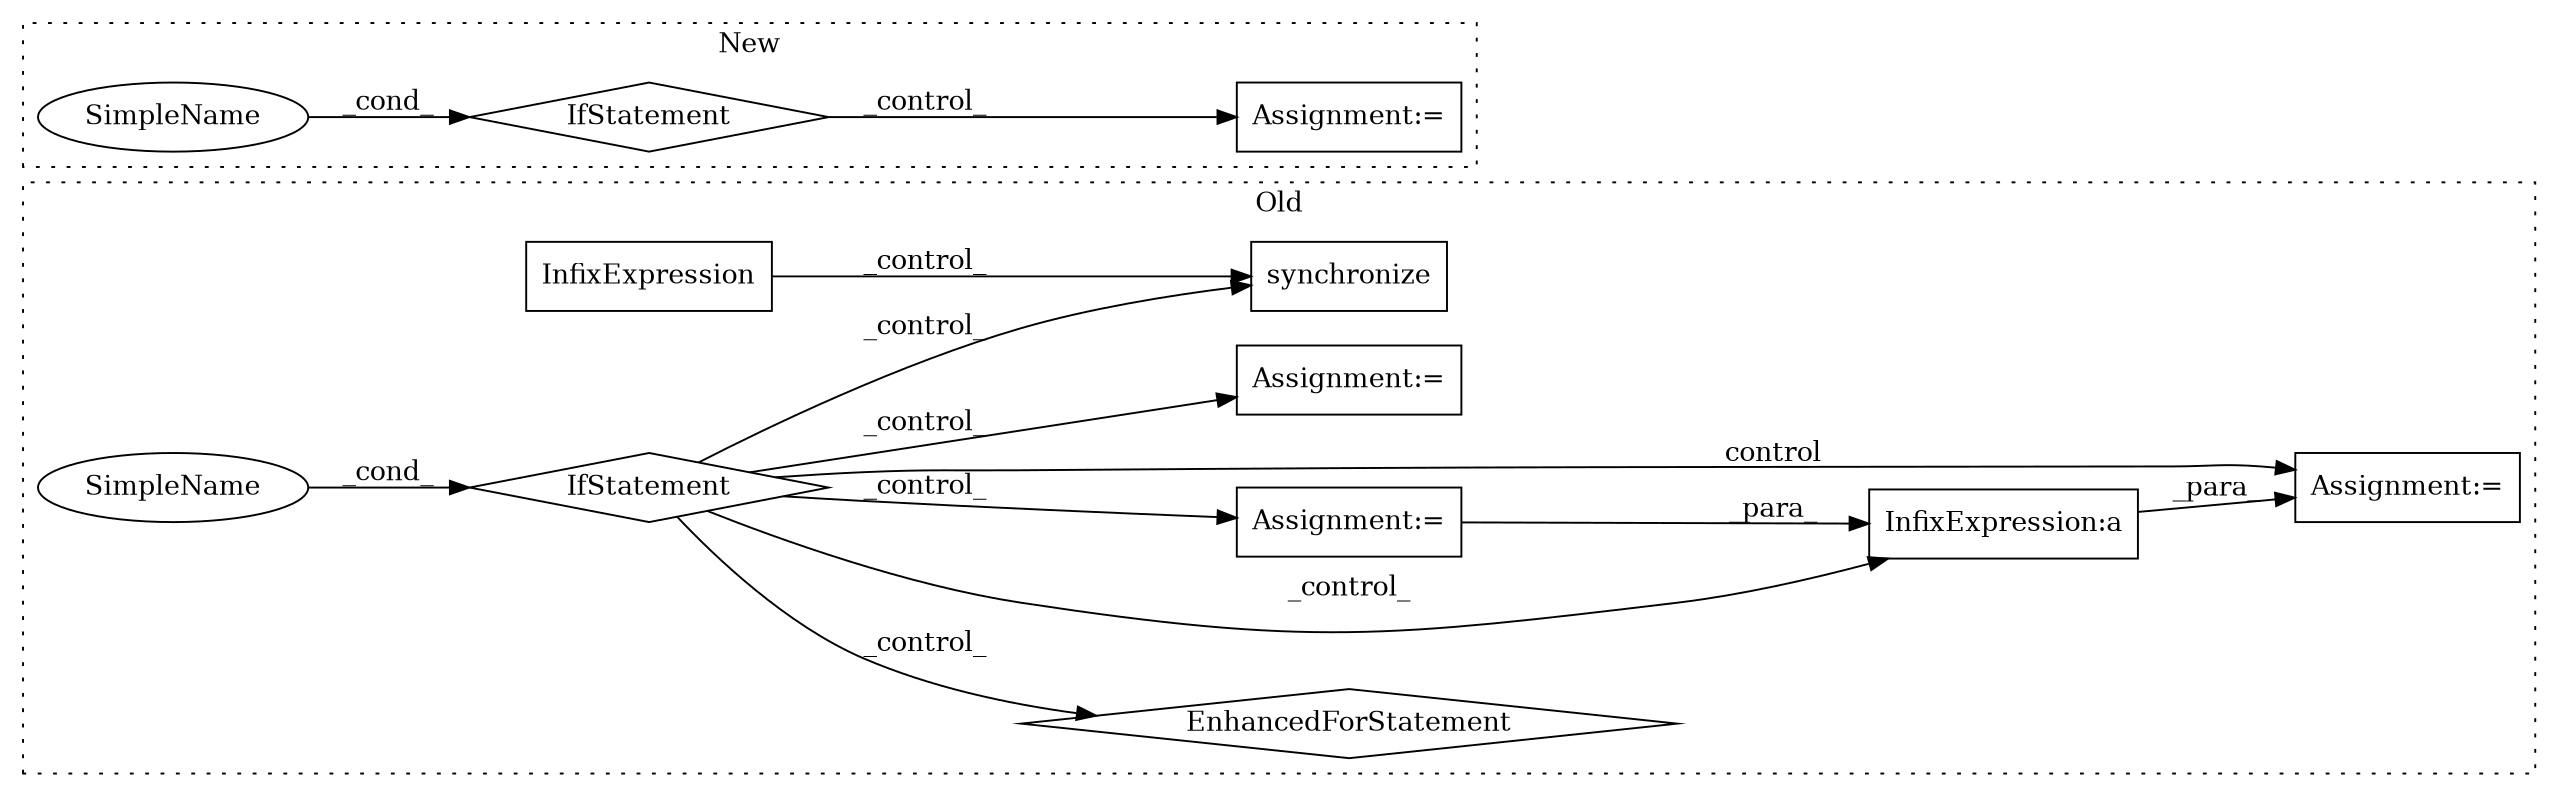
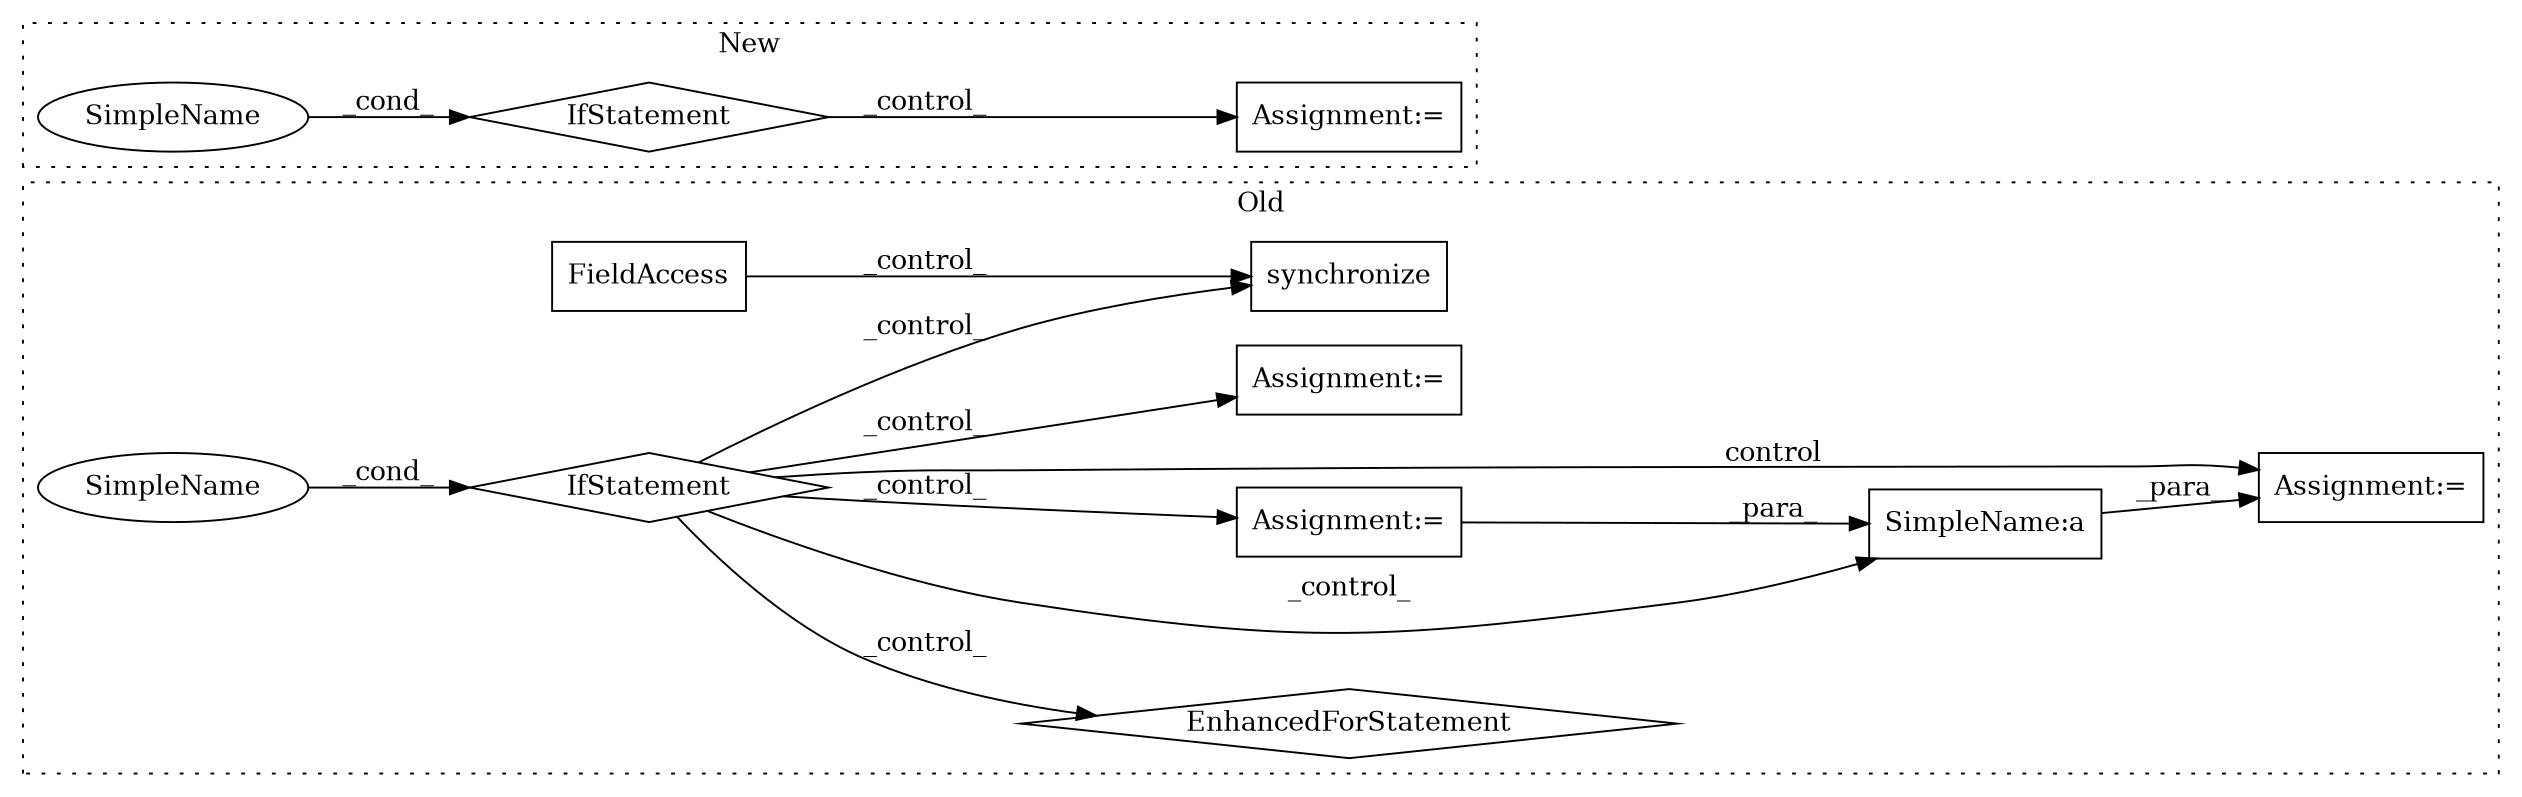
node "InfixExpression": label "InfixExpression" -> "FieldAccess"
node "InfixExpression:a": label "InfixExpression:a" -> "SimpleName:a"
